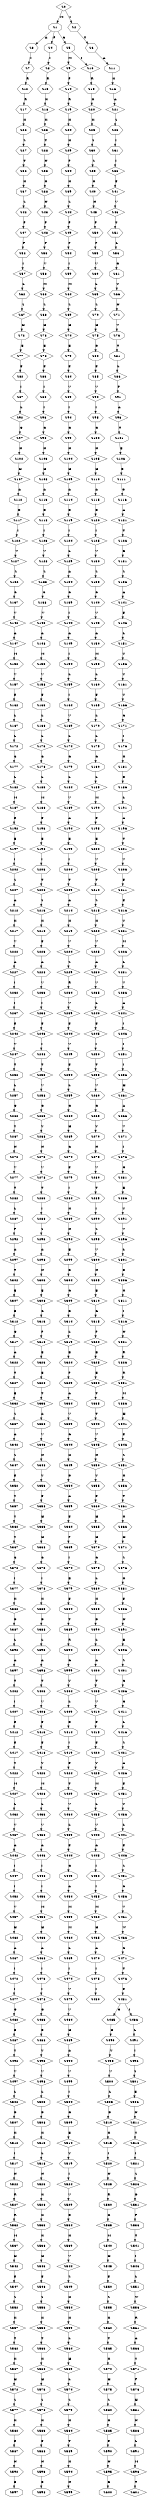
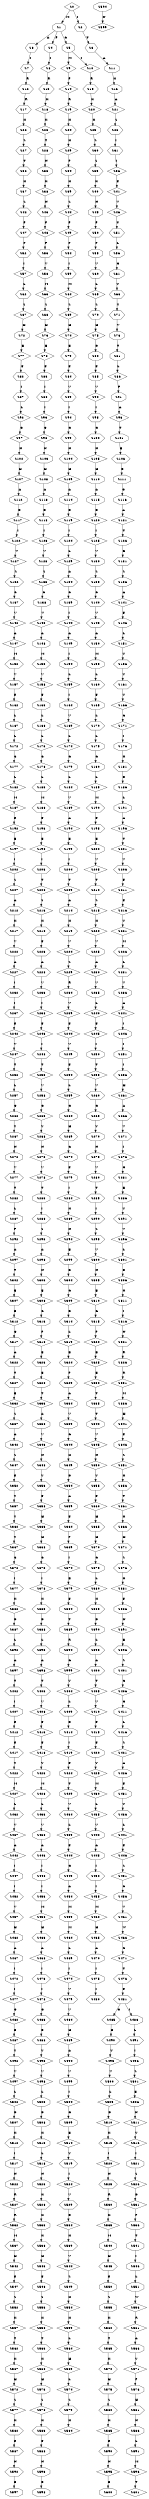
edge "S66" -> "S71": label "N" -> "Y"
node "S589": removed
